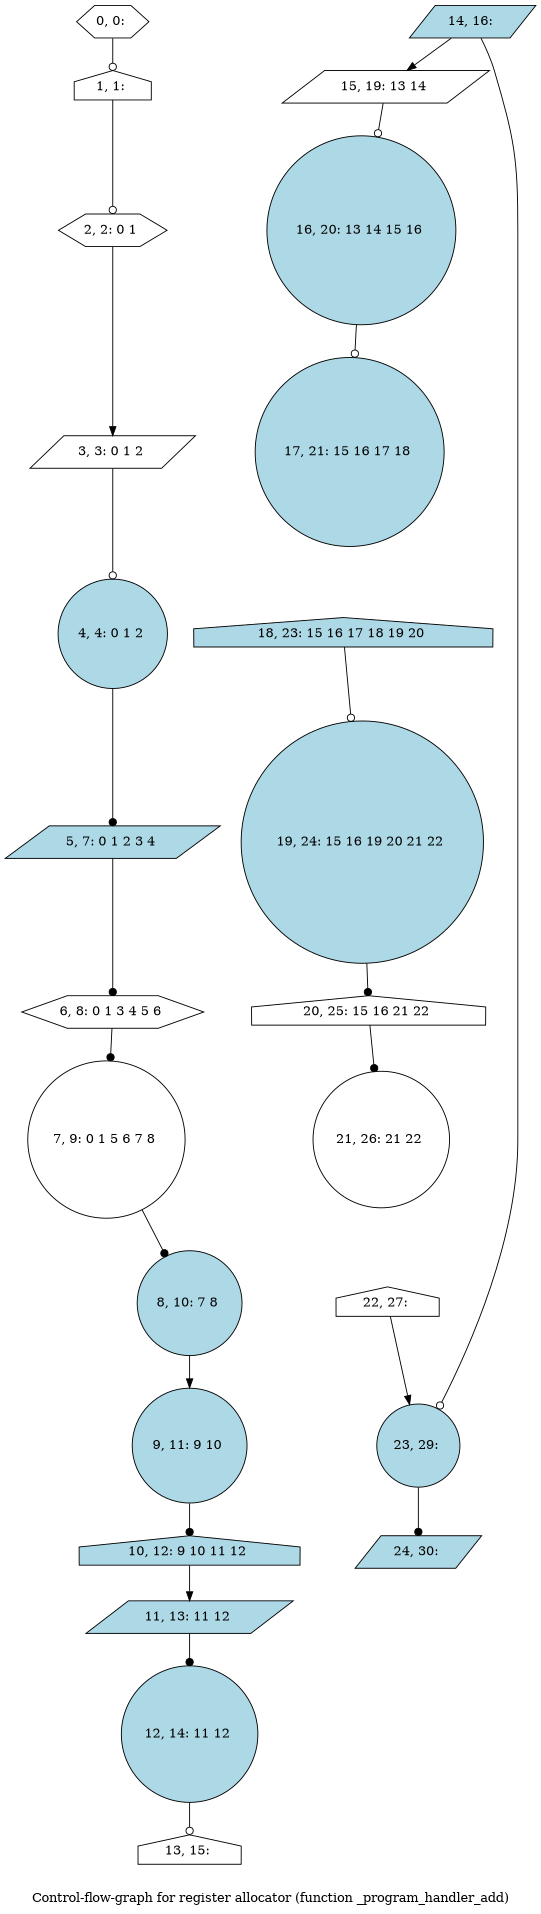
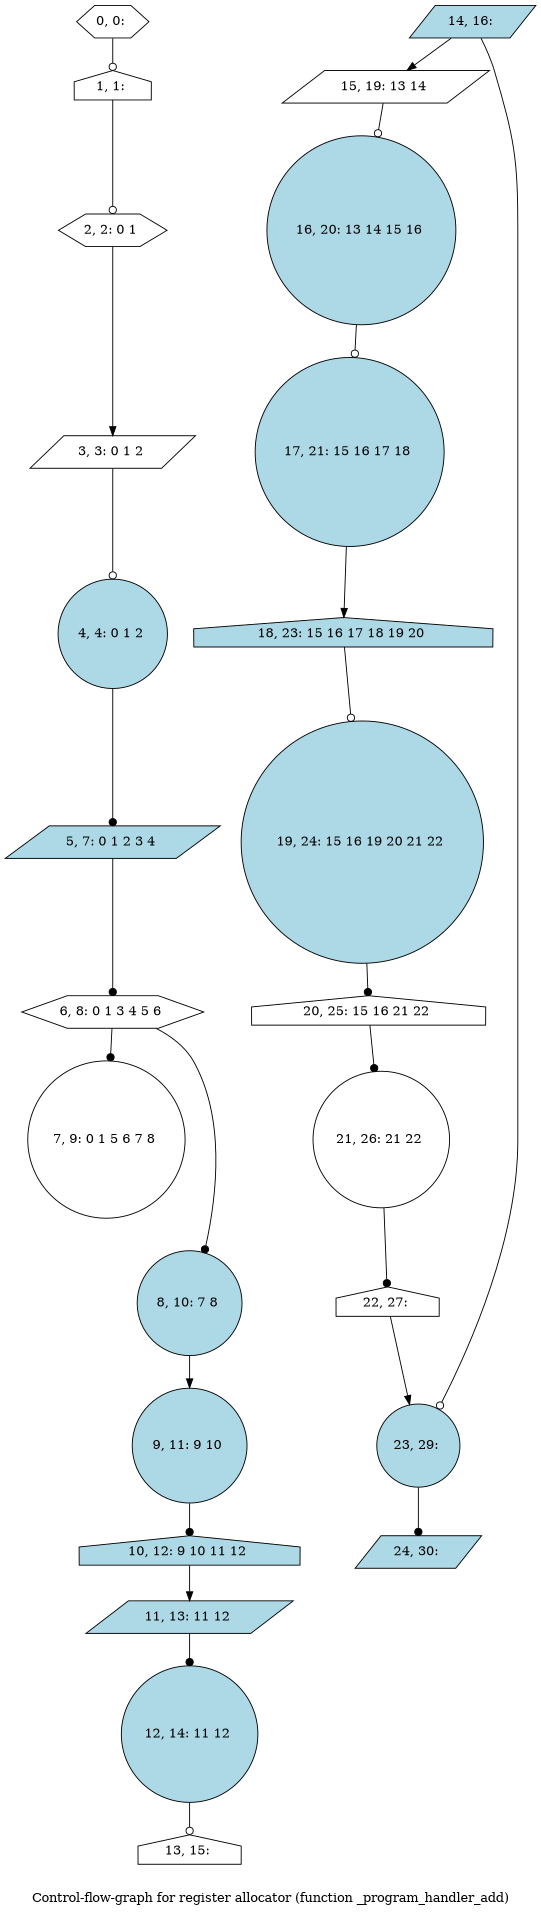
edge "17, 21: 15 16 17 18" -> "18, 23: 15 16 17 18 19 20": added
edge "7, 9: 0 1 5 6 7 8" -> "8, 10: 7 8": now "6, 8: 0 1 3 4 5 6" -> "8, 10: 7 8"
edge "21, 26: 21 22" -> "22, 27:": added
